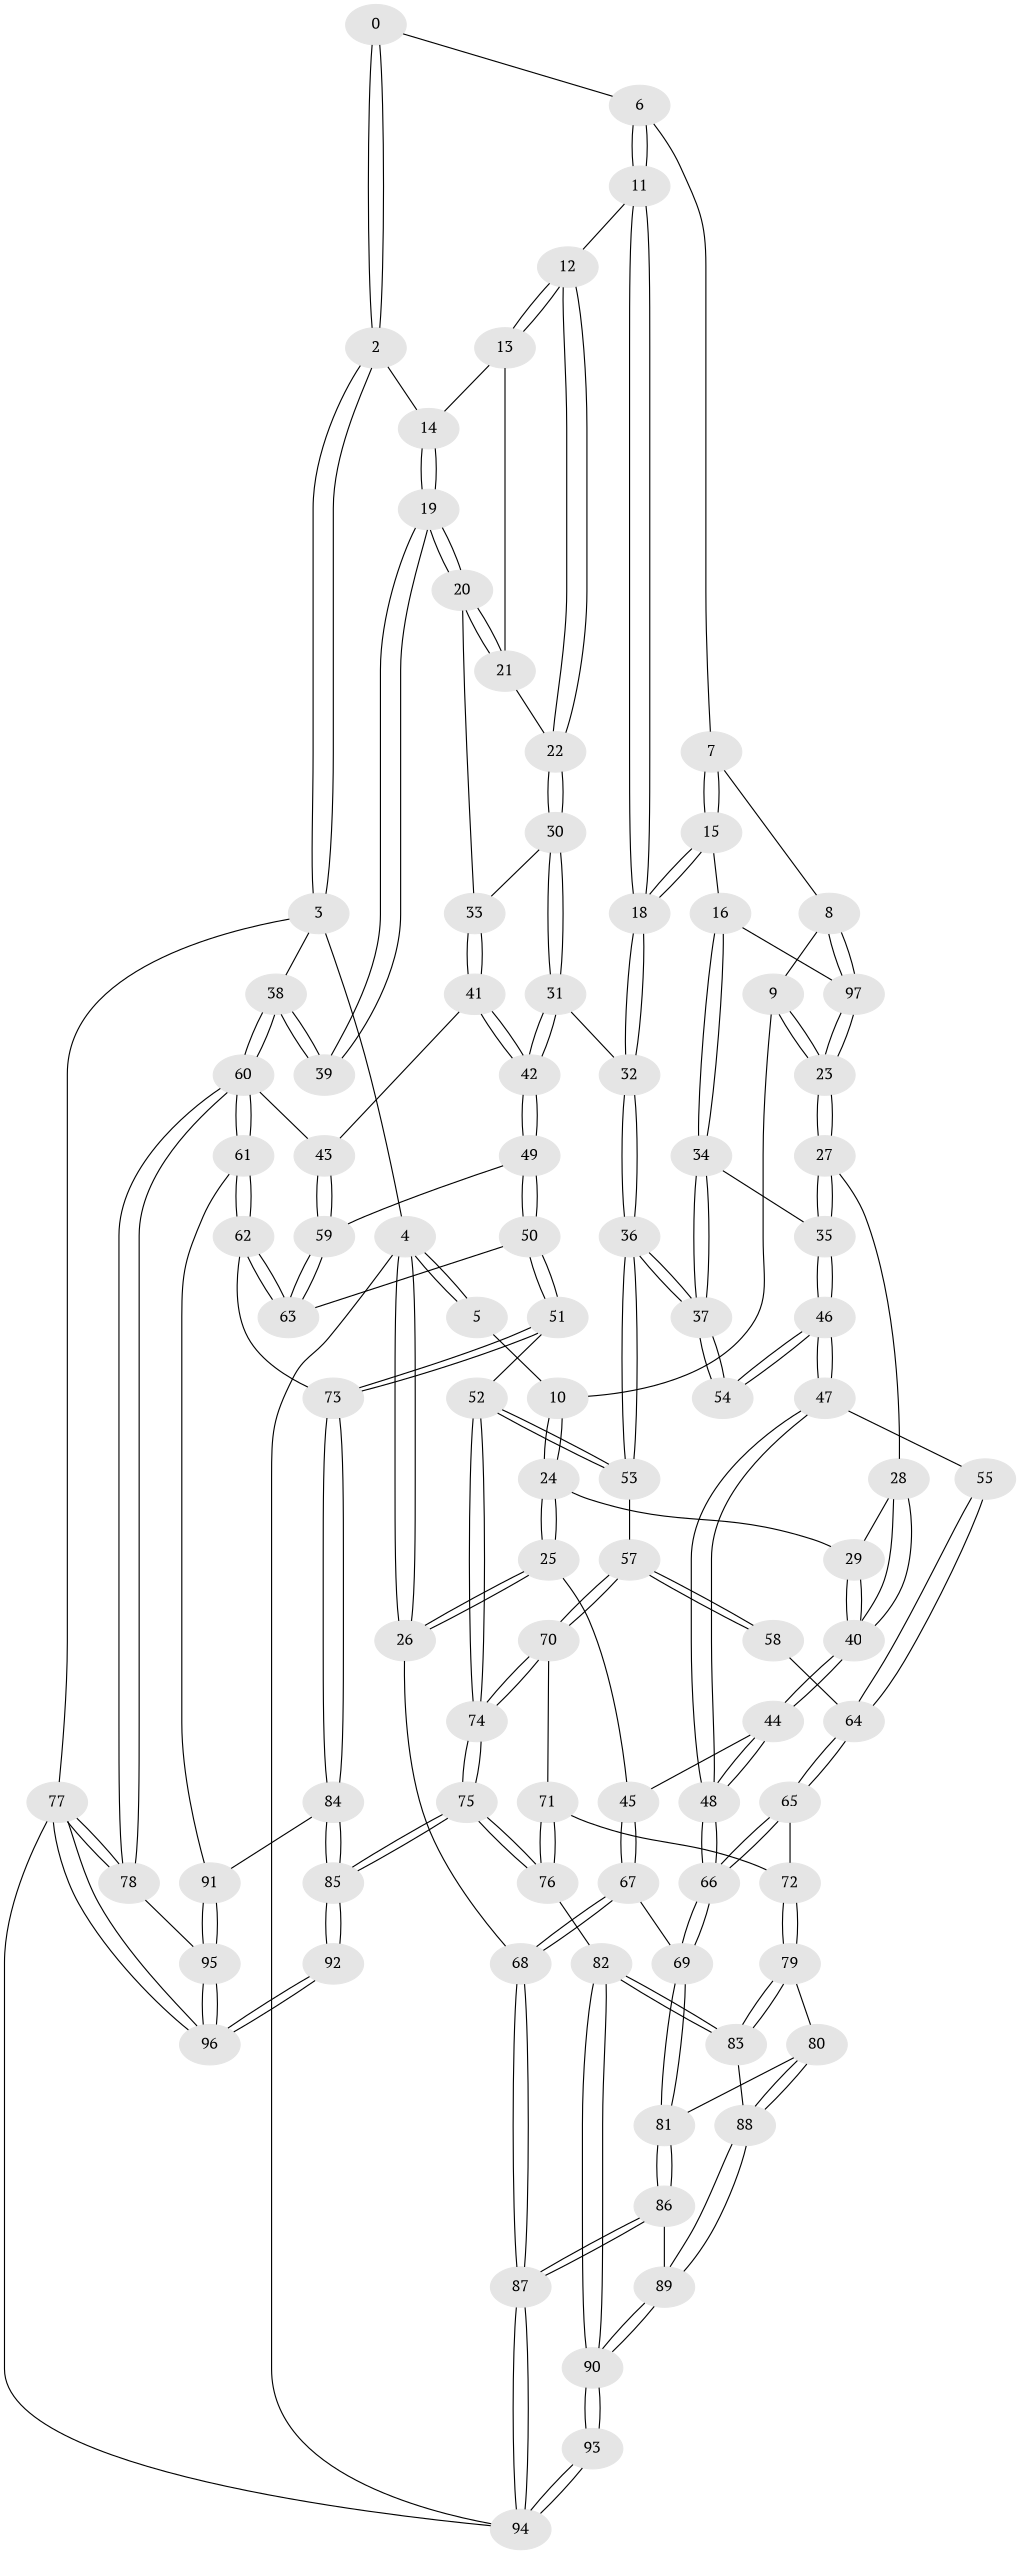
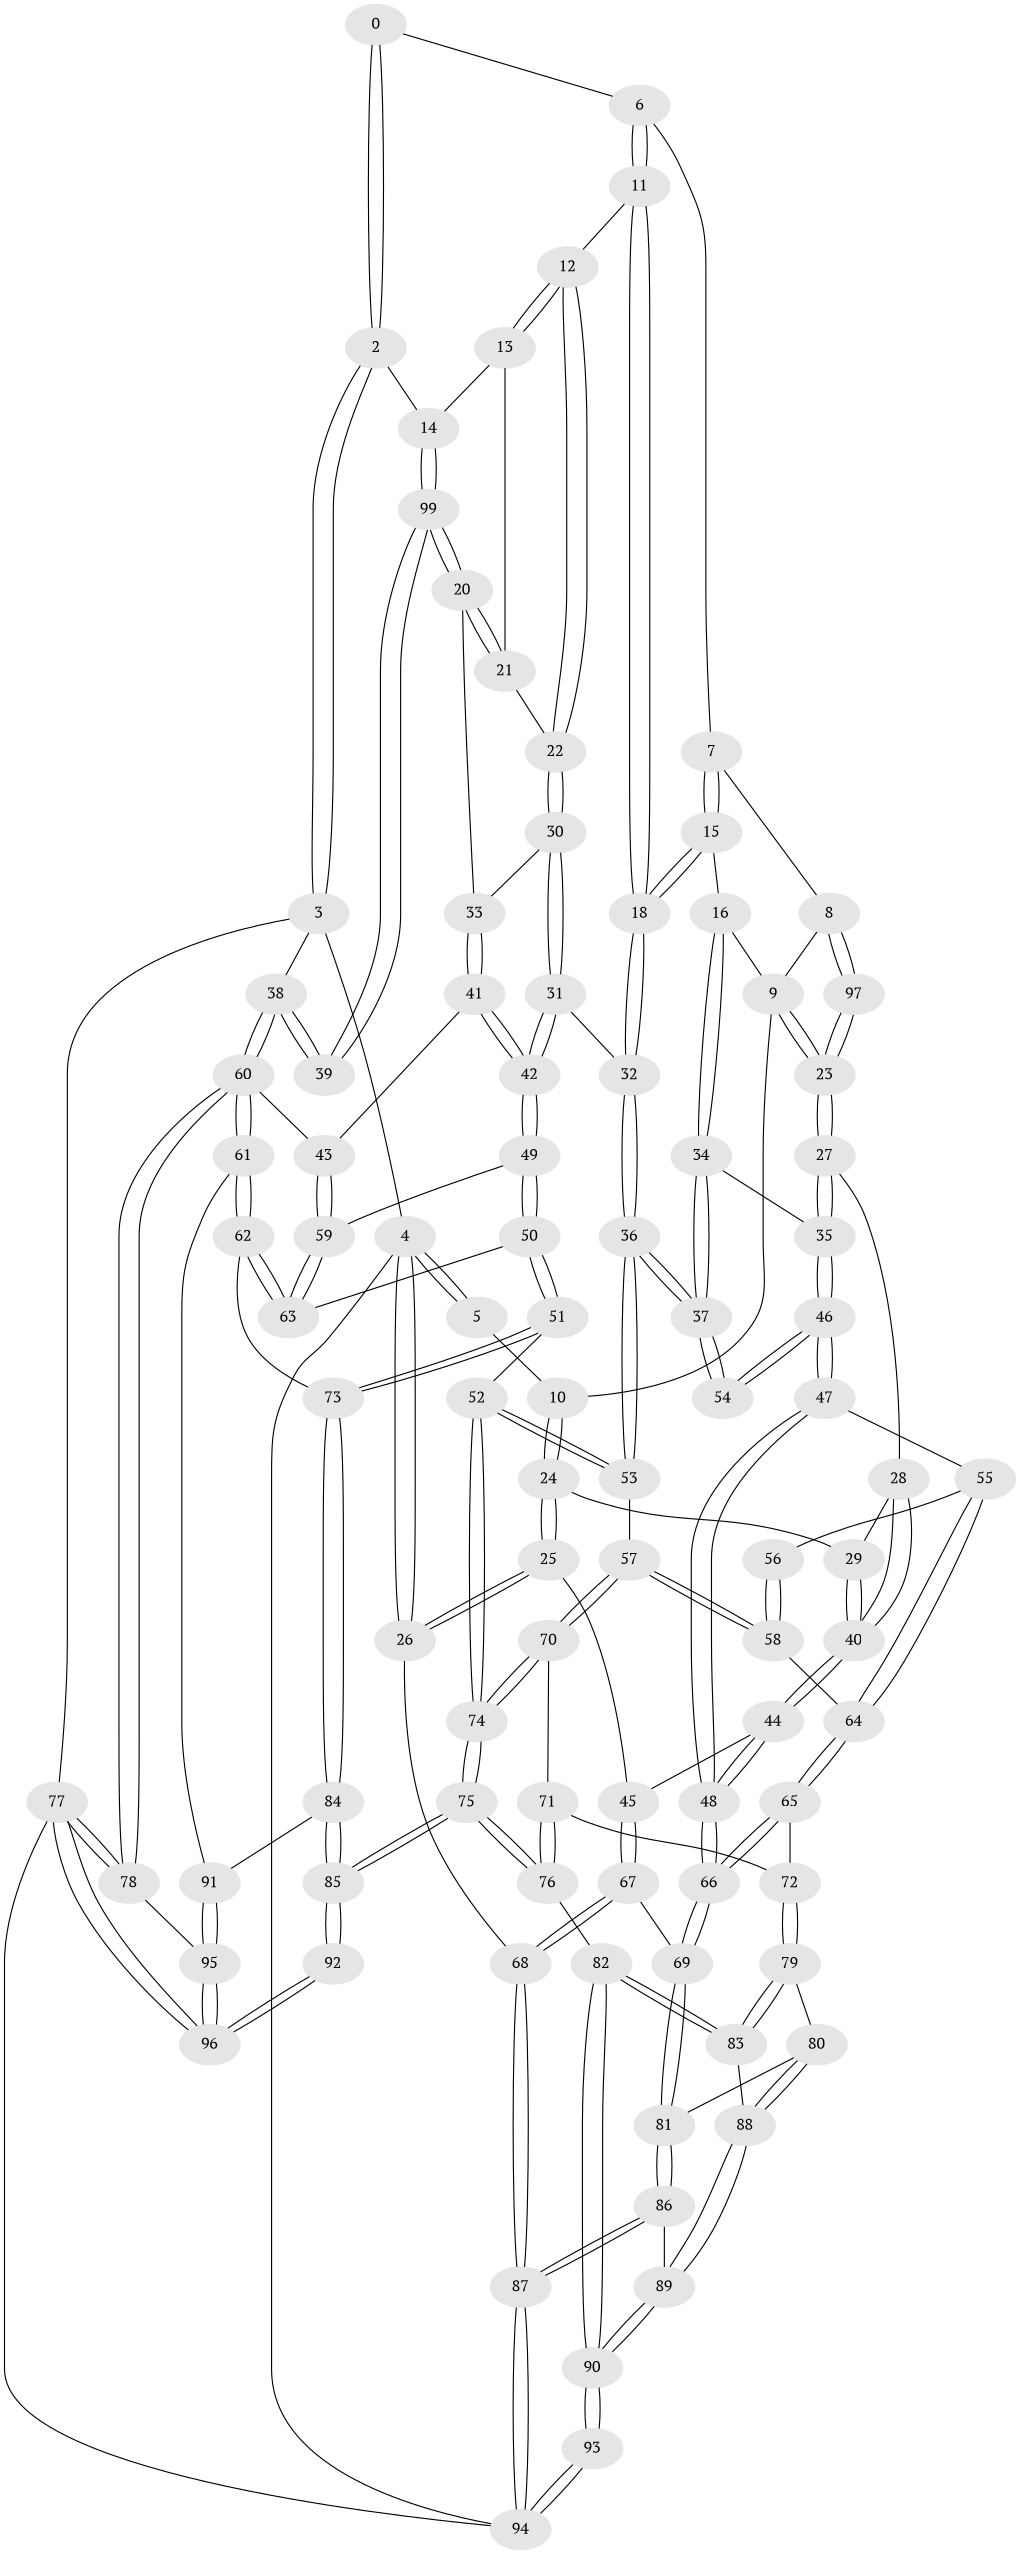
node "19": label "19" -> "99"
edge "16" -- "97": now "16" -- "9"
node "56": added
